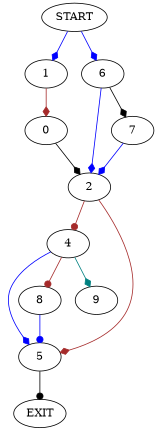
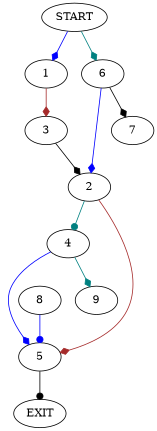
edge "START" -> "6": color blue -> teal
node "0": label "0" -> "3"
edge "7" -> "2": removed
edge "2" -> "4": color brown -> teal
edge "4" -> "8": removed
